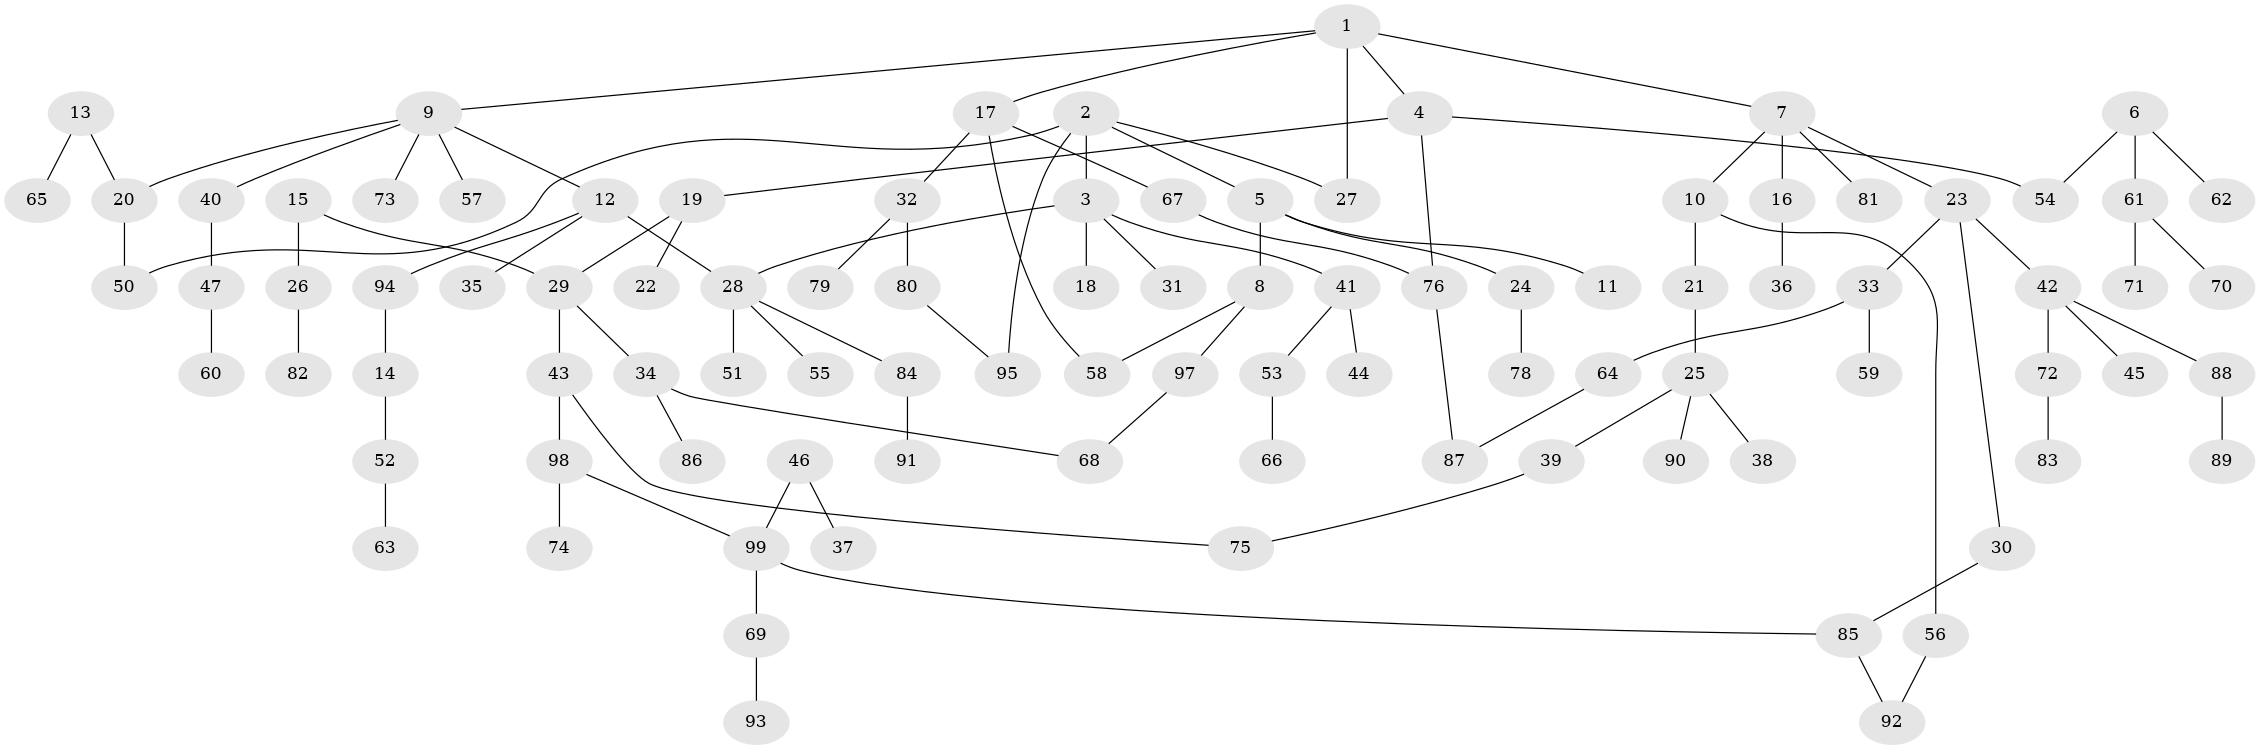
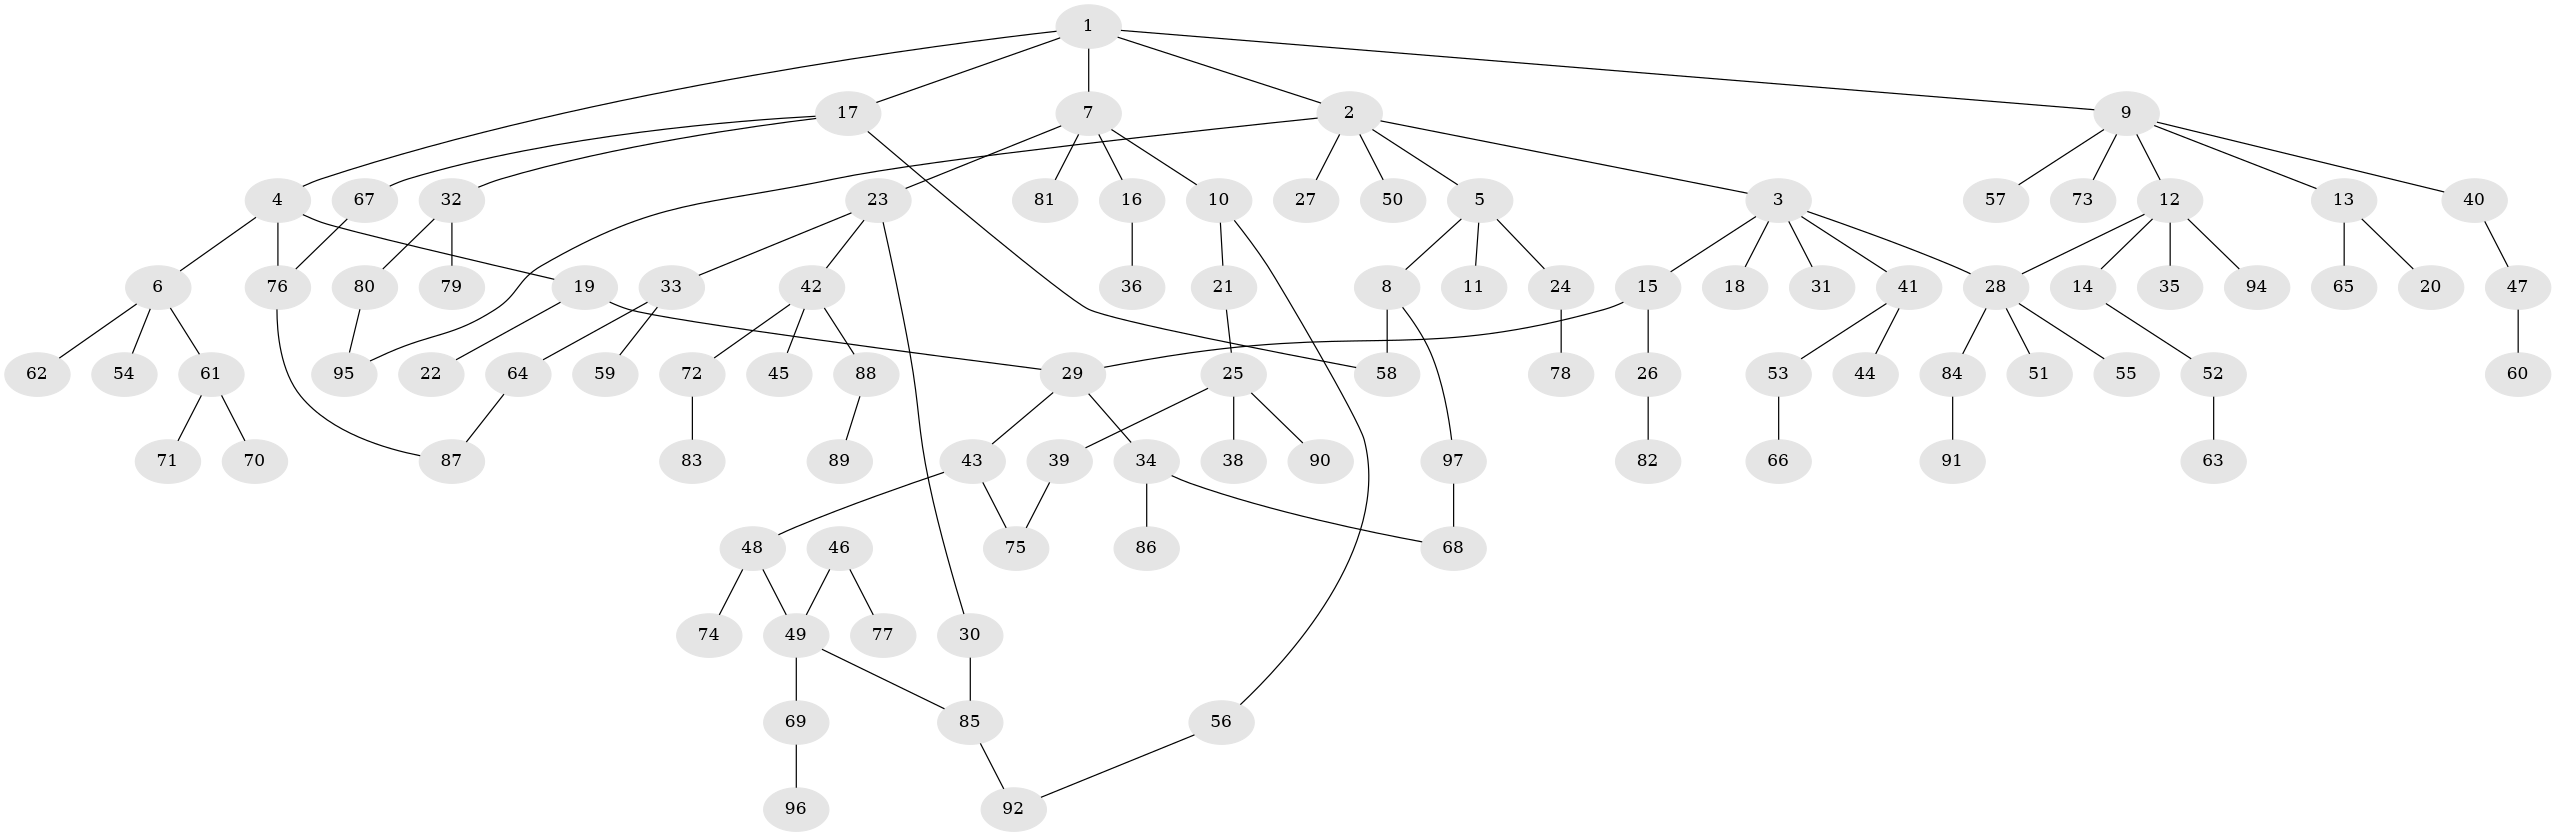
edge "1" -- "27": now "1" -- "2"
edge "4" -- "54": now "4" -- "6"
edge "9" -- "20": now "9" -- "13"
edge "20" -- "50": removed
edge "3" -- "15": added
edge "94" -- "14": now "12" -- "14"
node "98": label "98" -> "48"
node "99": label "99" -> "49"
node "37": label "37" -> "77"
node "93": label "93" -> "96"
